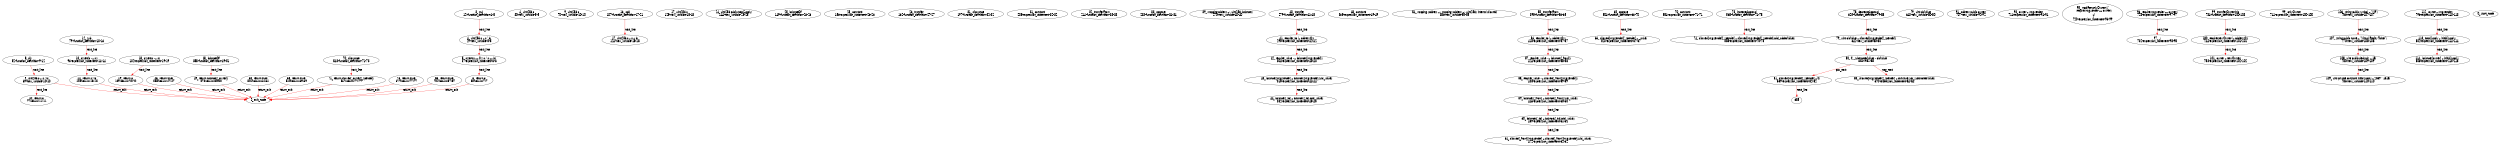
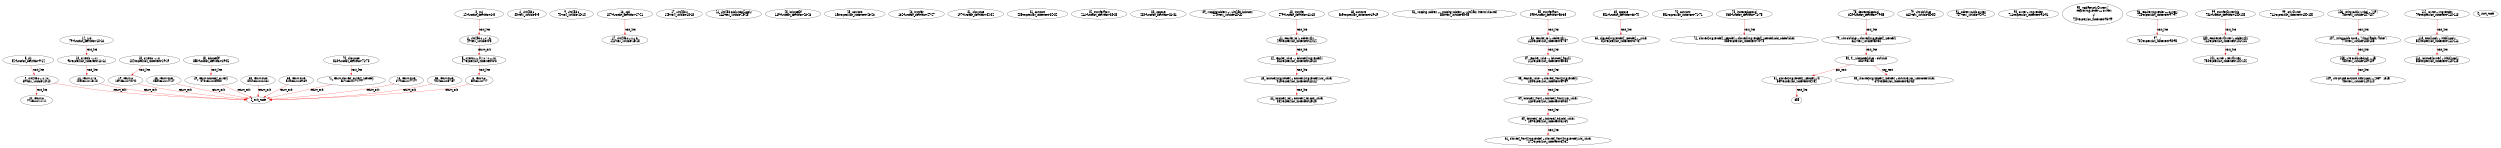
edge "4_ uint256 c = a * b; 29-new_variable-5-5" -> "5_ assert(a == 0 || c / a == b); 37-expression_statement-6-6": label "next_line" -> "return_exit"
